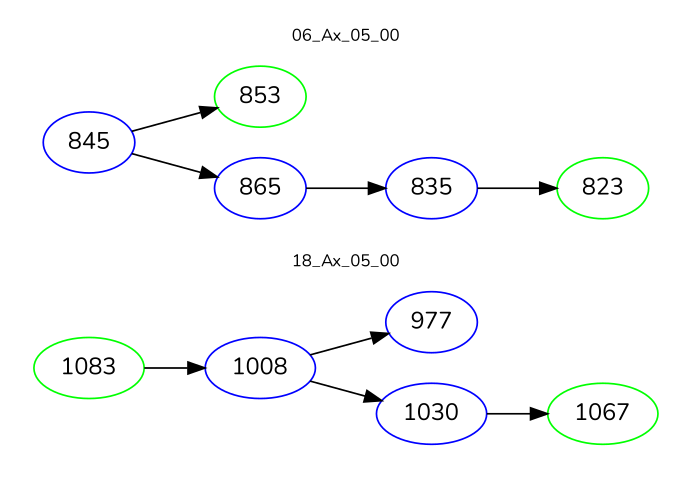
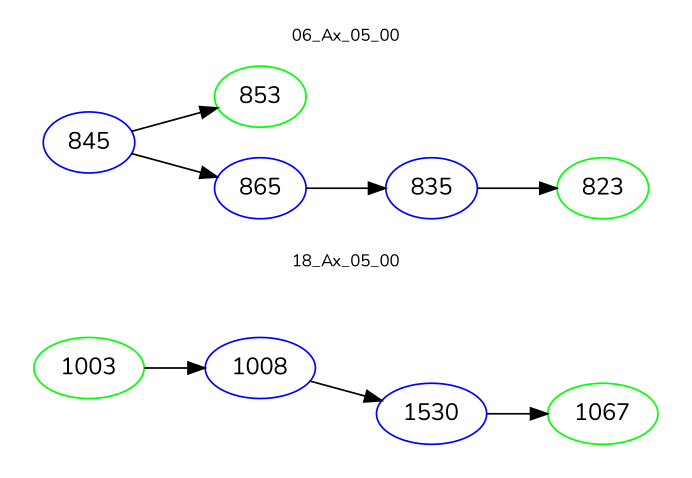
node "977": removed
node "1083": label "1083" -> "1003"
node "1030": label "1030" -> "1530"
